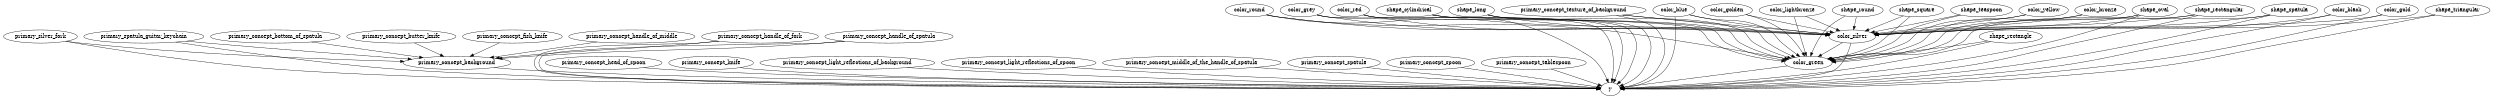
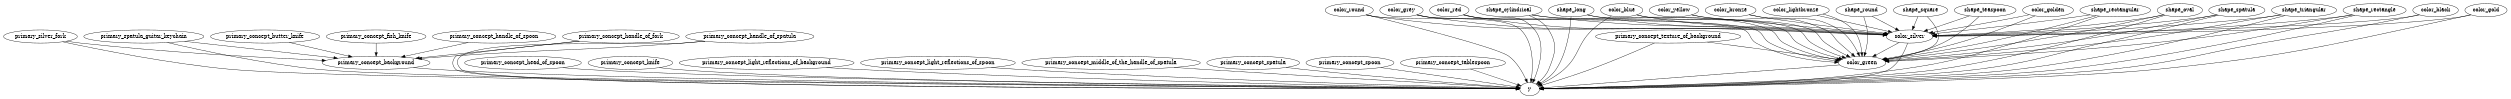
edge "primary_concept_texture_of_background" -> "color_silver": now "shape_rectangle" -> "color_silver"
node "primary_concept_bottom_of_spatula": removed
node "primary_concept_handle_of_middle": label "primary_concept_handle_of_middle" -> "primary_concept_handle_of_spoon"
edge "shape_triangular" -> "color_green": added
